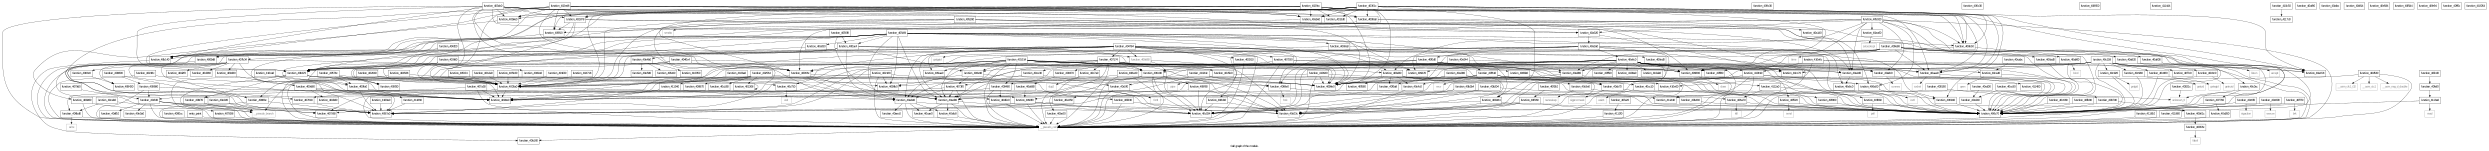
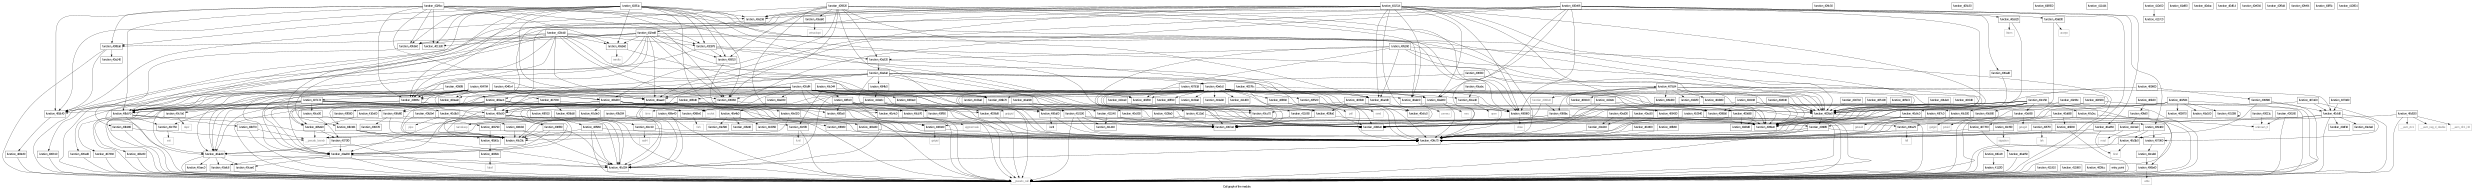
edge "function_402ed8" -> "function_40a158": reversed
node "function_408d60": fontcolor gray50 -> black
edge "function_403cb0" -> "function_4005a0": removed
edge "function_405260" -> "function_409f30": added
edge "function_40a860" -> "function_406c90": now "function_410e6c" -> "function_406c90"
node "function_4082e0": fontcolor black -> gray50
edge "function_406e90" -> "function_410e00": reversed
edge "function_410190" -> "function_411400": now "function_40e6c0" -> "function_411400"
edge "function_409370" -> "function_40dd80": removed
edge "function_40aae0" -> "function_406c70": removed
node "function_40f4b0": added
edge "function_407b34" -> "function_40cfd0": added
edge "function_4073f0" -> "function_407818": removed
edge "function_407b34" -> "function_40d3d0": added
node "ioctl": fontcolor gray50 -> black
node "function_40c680": removed
edge "function_40b2b4" -> "function_40c034": removed
edge "function_40ceb0" -> "function_407960": reversed
edge "function_40d1b0" -> "function_406c70": now "function_40d1b0" -> "bind"
node "execve": removed
edge "__pseudo_call" -> "function_40b160": reversed
node "getpid": added
